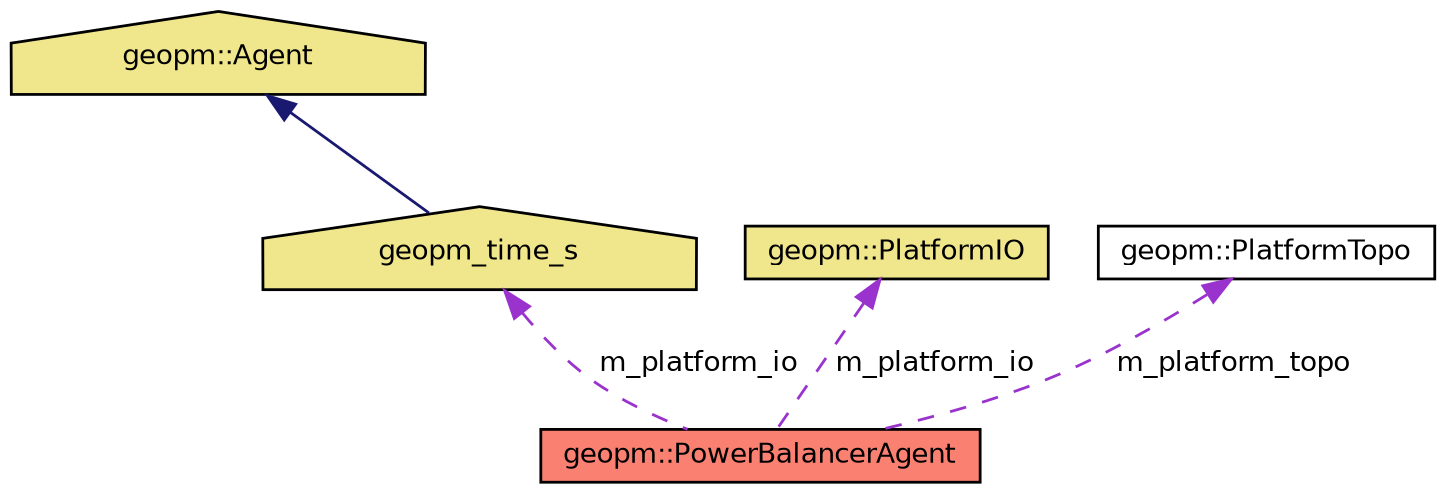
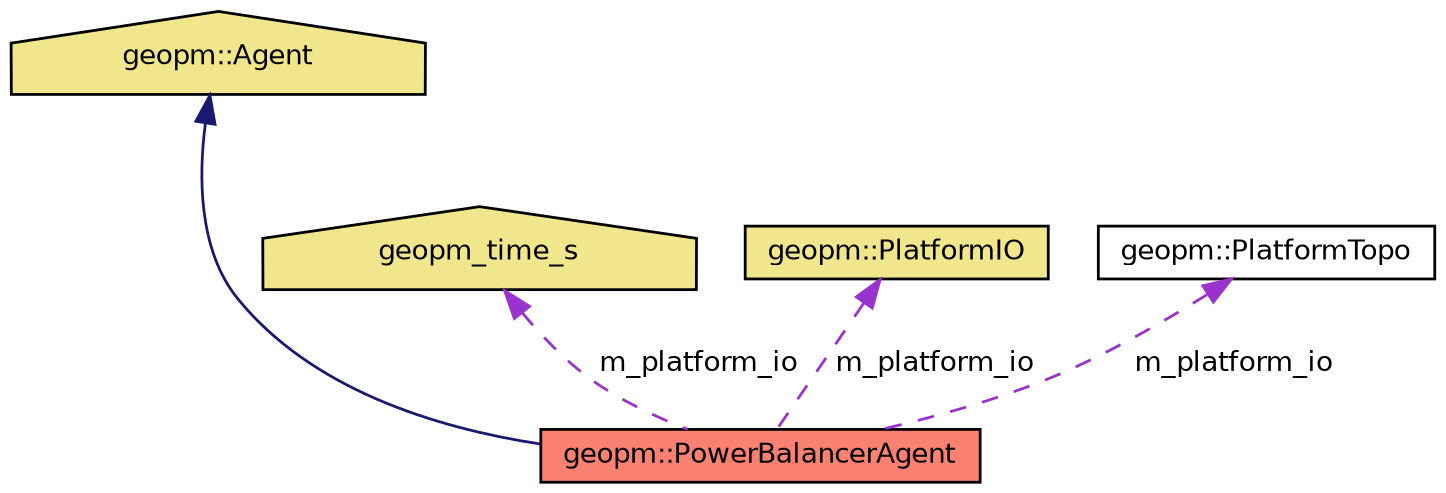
edge "geopm_time_s" -> "geopm::Agent": now "geopm::PowerBalancerAgent" -> "geopm::Agent"
edge "geopm::PowerBalancerAgent" -> "geopm::PlatformTopo": label " m_platform_topo" -> " m_platform_io"
